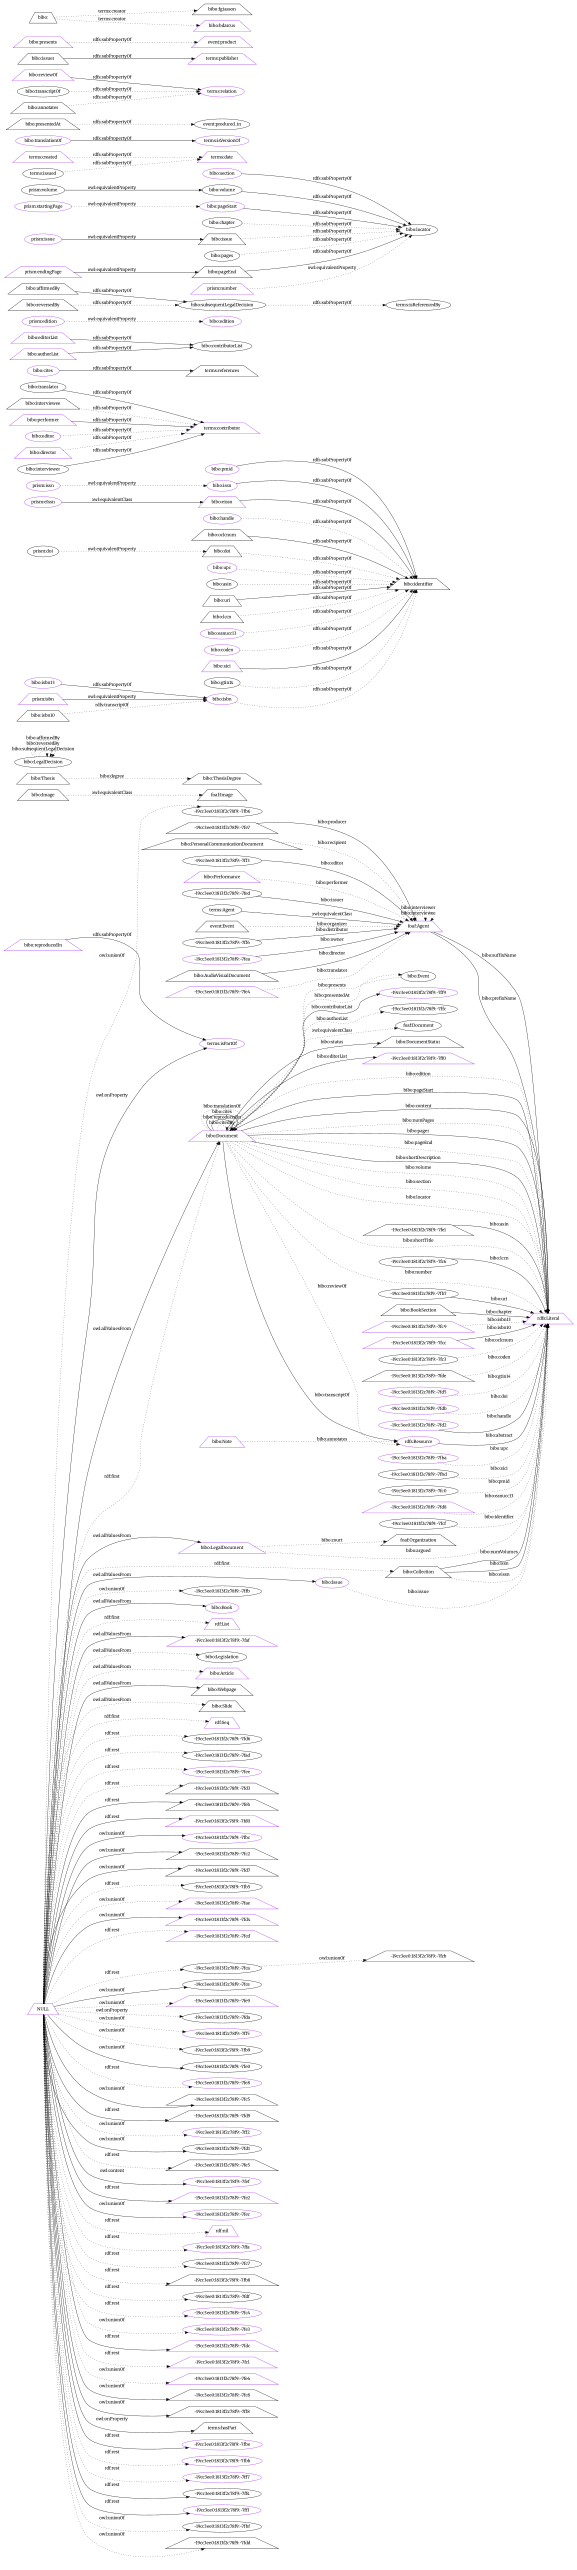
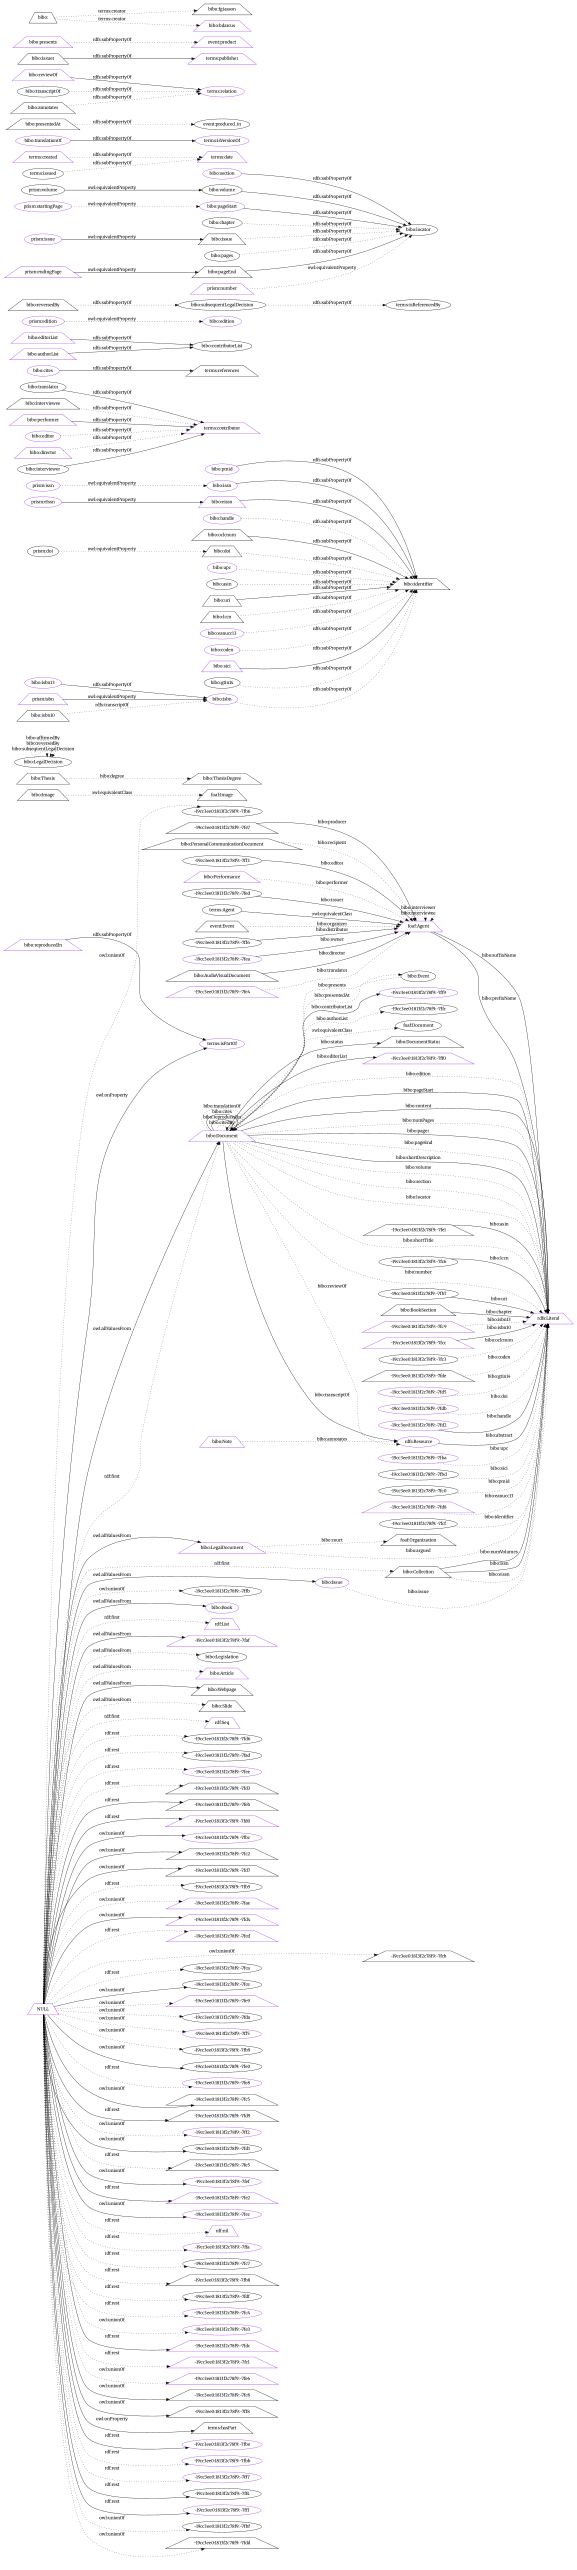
node "bibo:affirmedBy": removed
edge "prism:eIssn" -> "bibo:eissn": label "owl:equivalentClass" -> "owl:equivalentProperty"
edge "-19cc3ee0:1813f2c78f9:-7fca" -> "-19cc3ee0:1813f2c78f9:-7fcb": now "NULL" -> "-19cc3ee0:1813f2c78f9:-7fcb"
edge "NULL" -> "-19cc3ee0:1813f2c78f9:-7fda": label "owl:onProperty" -> "owl:unionOf"
edge "NULL" -> "-19cc3ee0:1813f2c78f9:-7fef": label "owl:content" -> "owl:unionOf"
